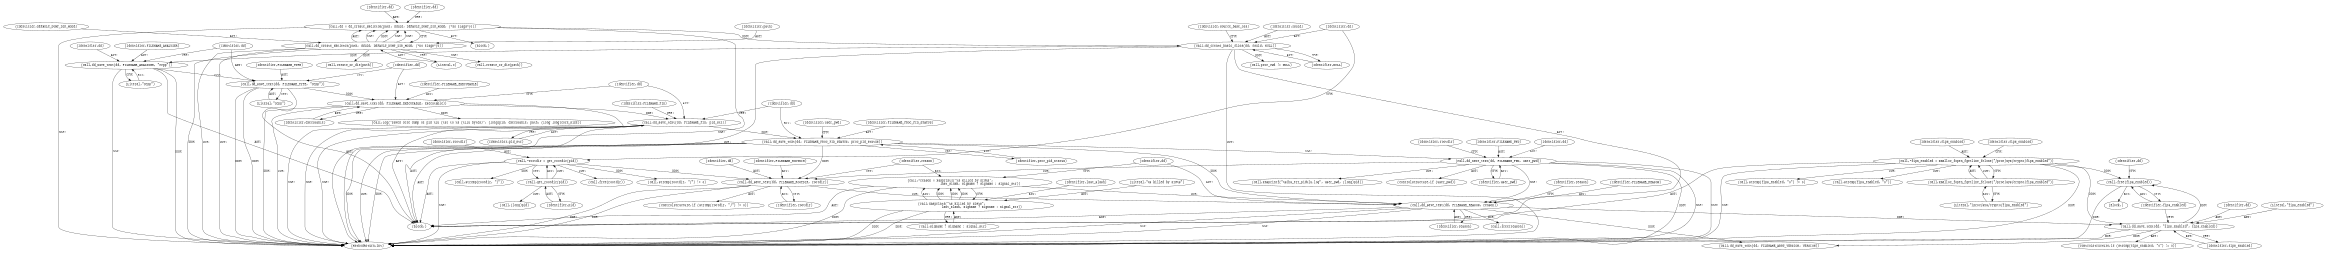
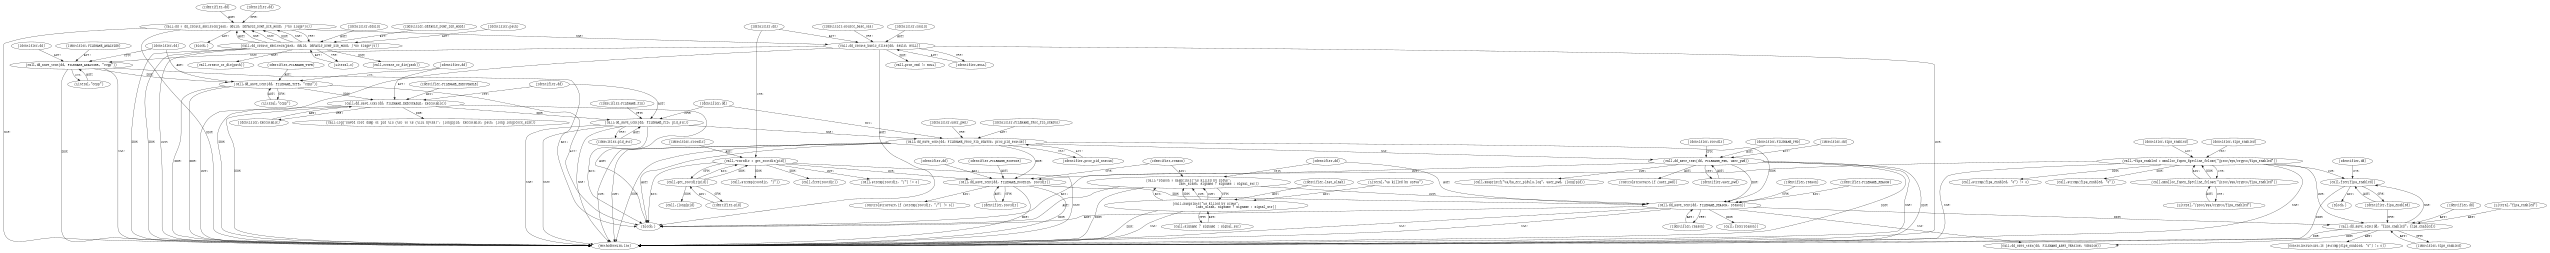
node "(Identifier,dduid)": added
